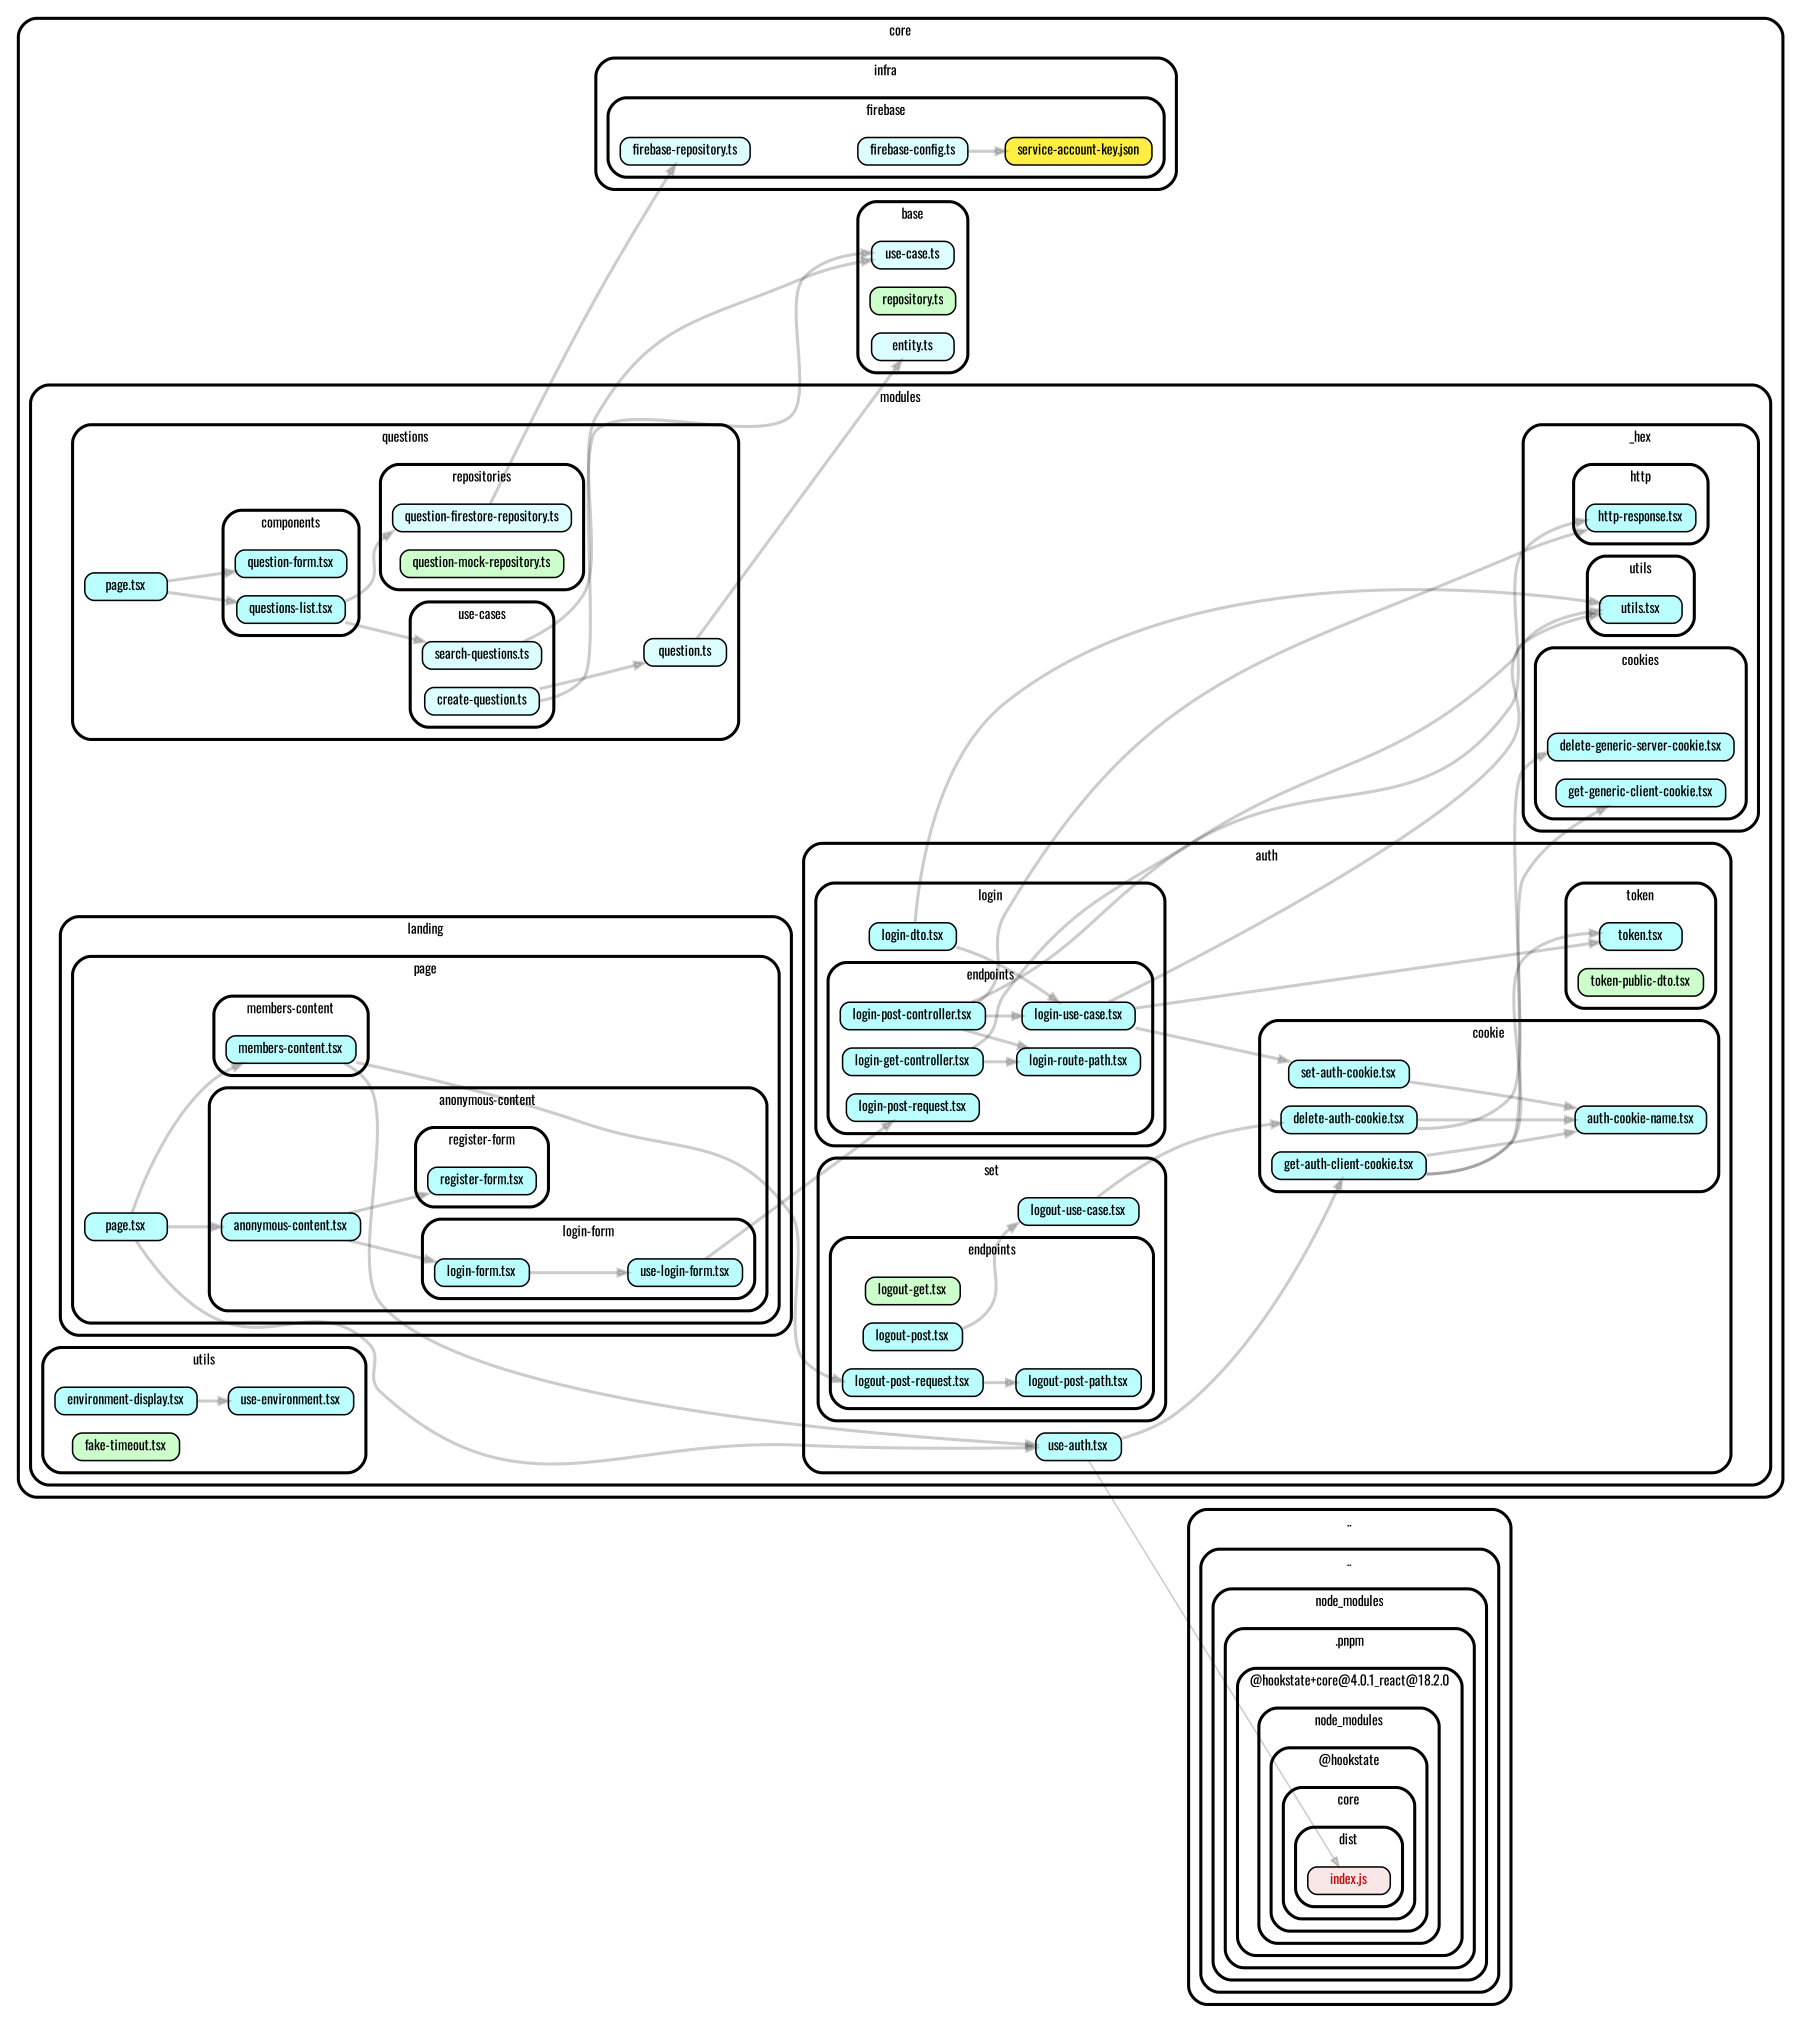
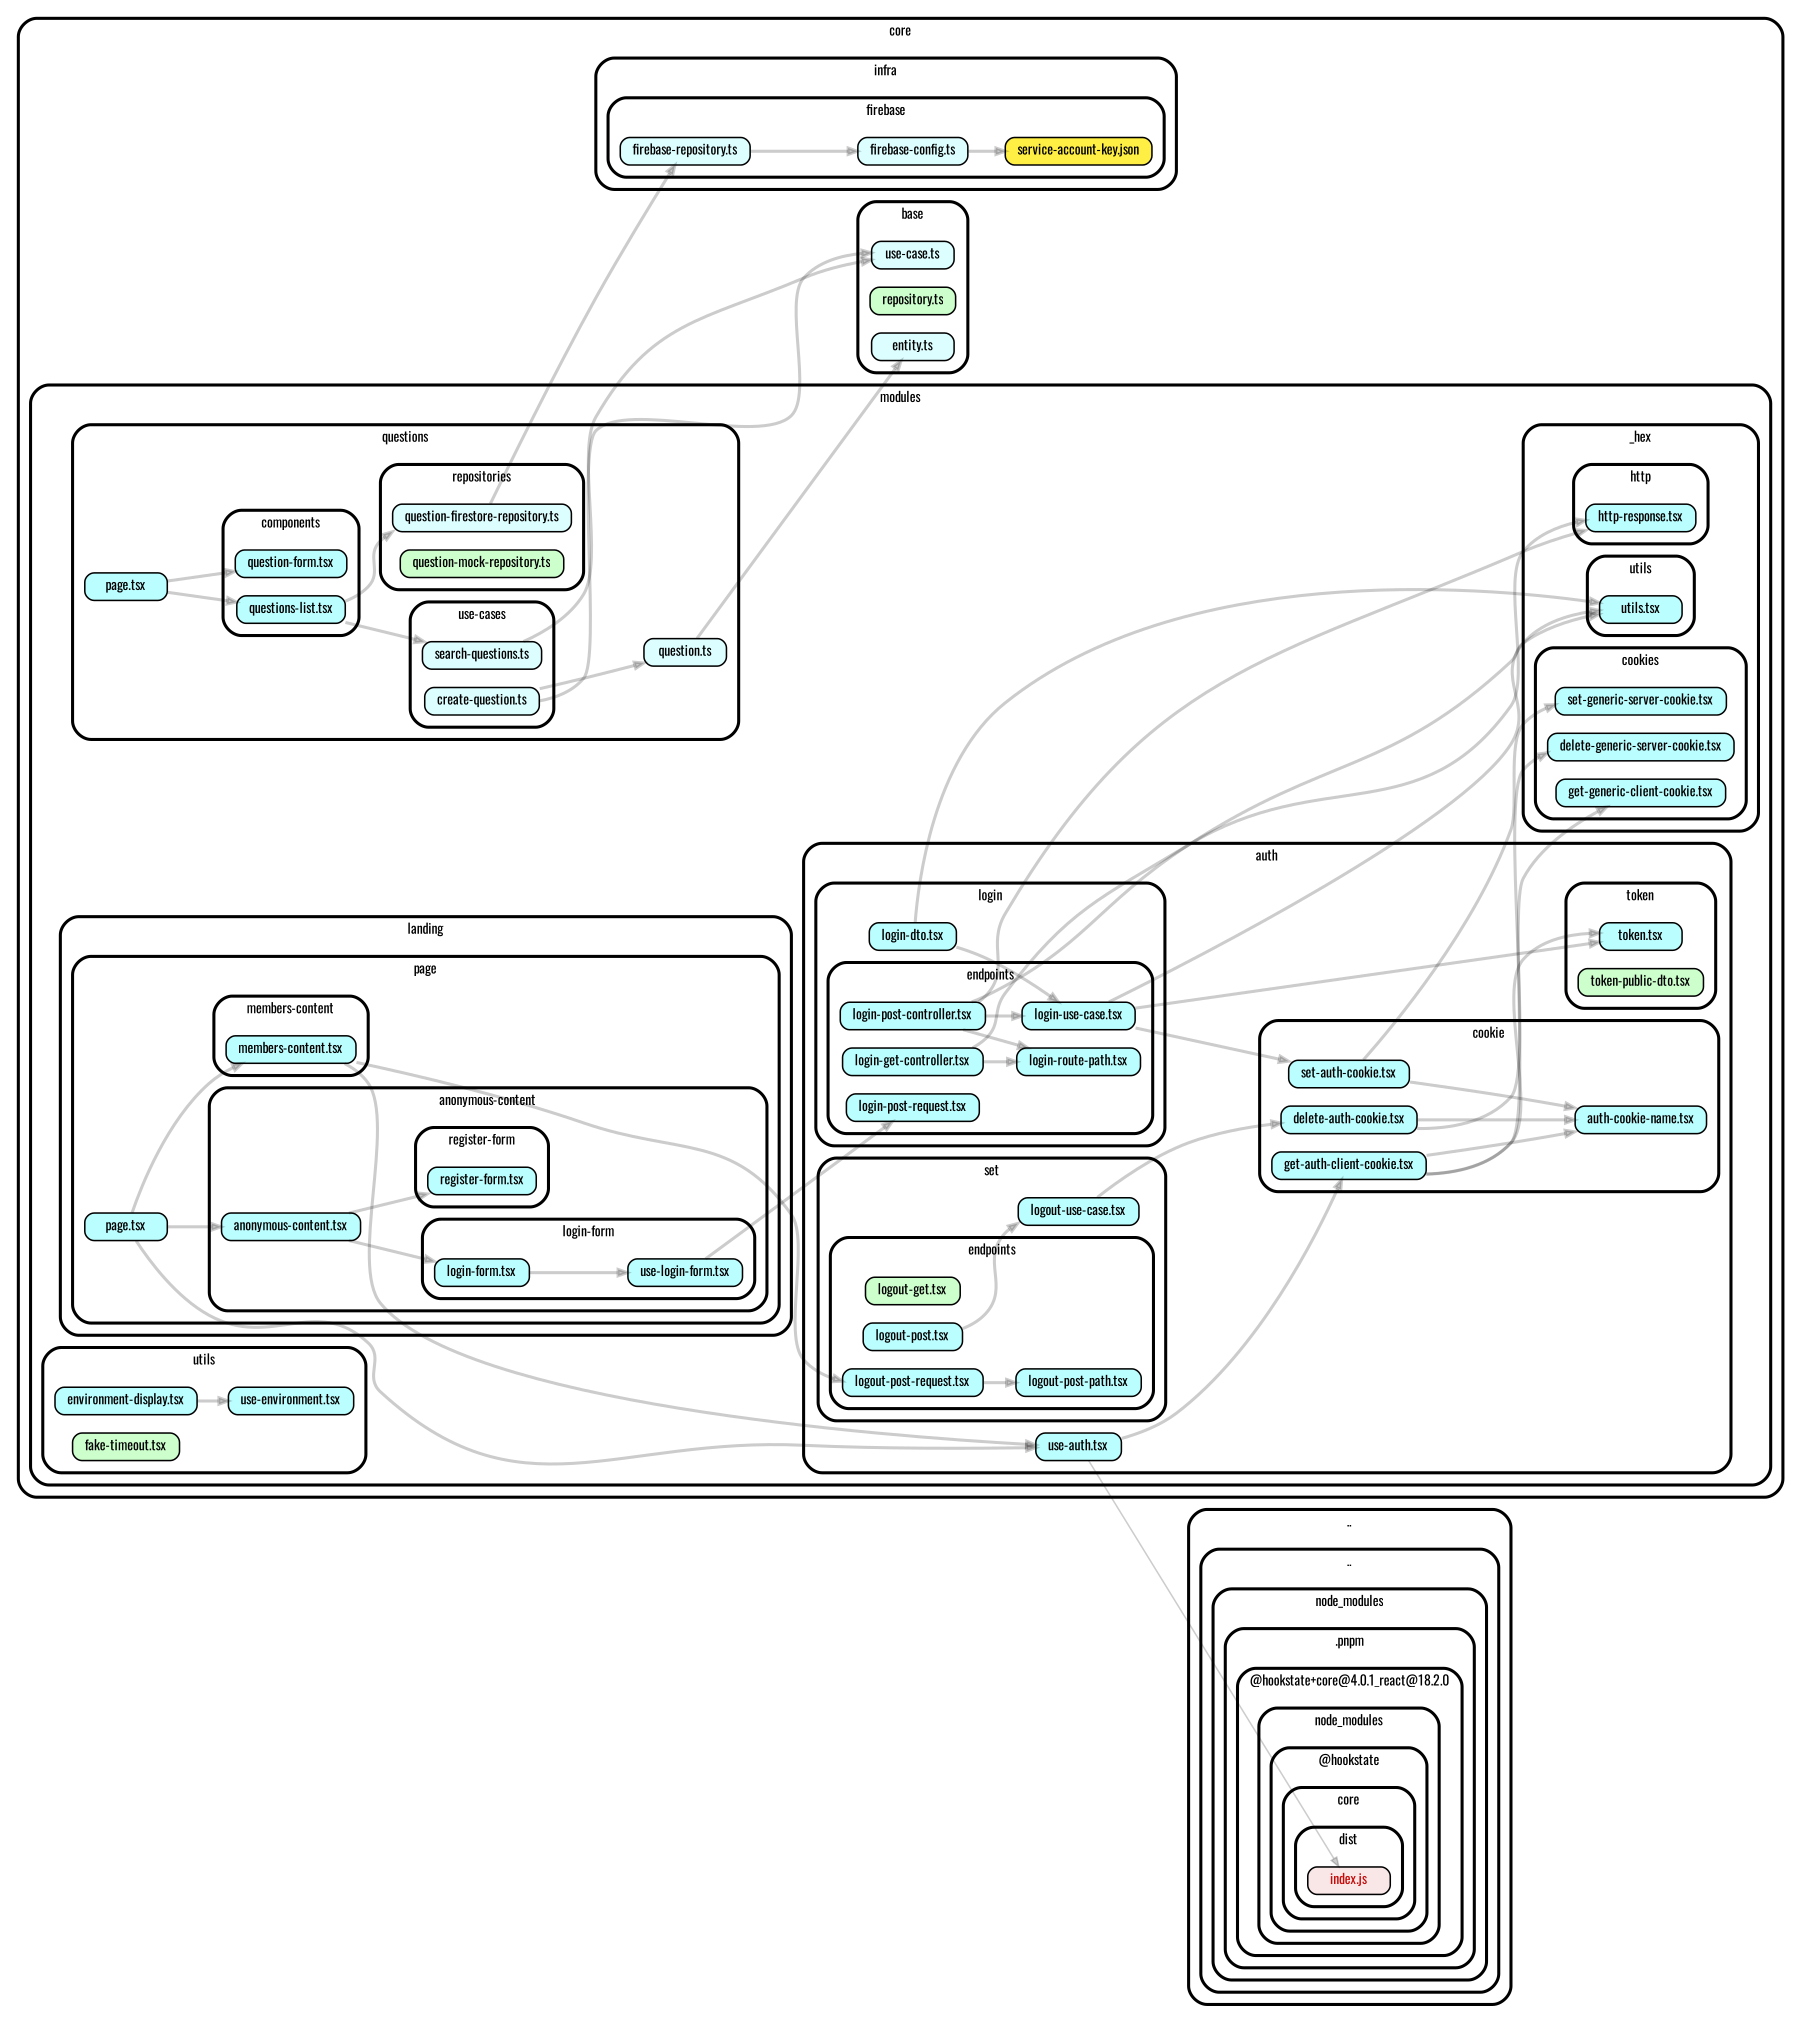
edge "firebase-repository.ts" -> "firebase-config.ts": added
node "set-generic-server-cookie.tsx": added
